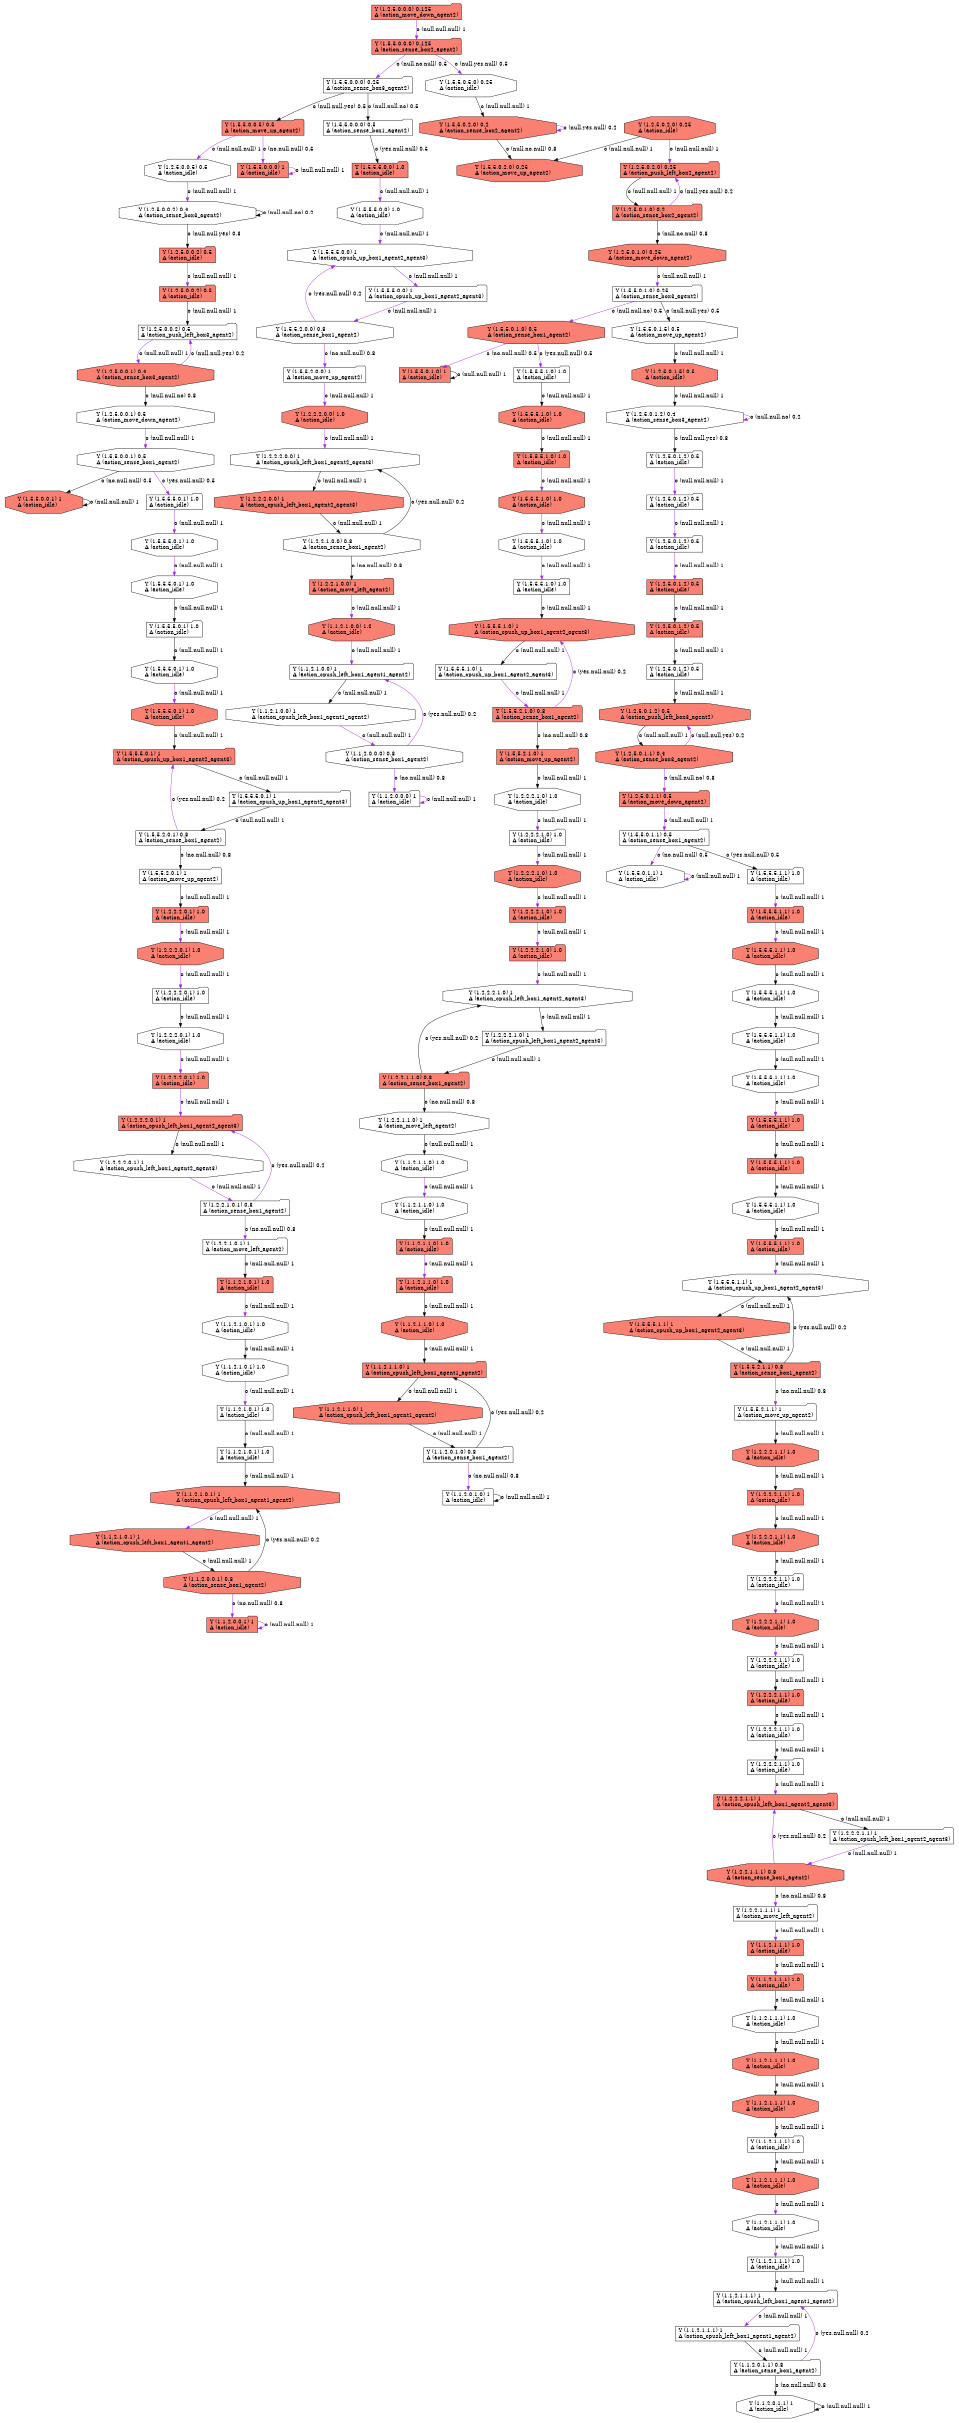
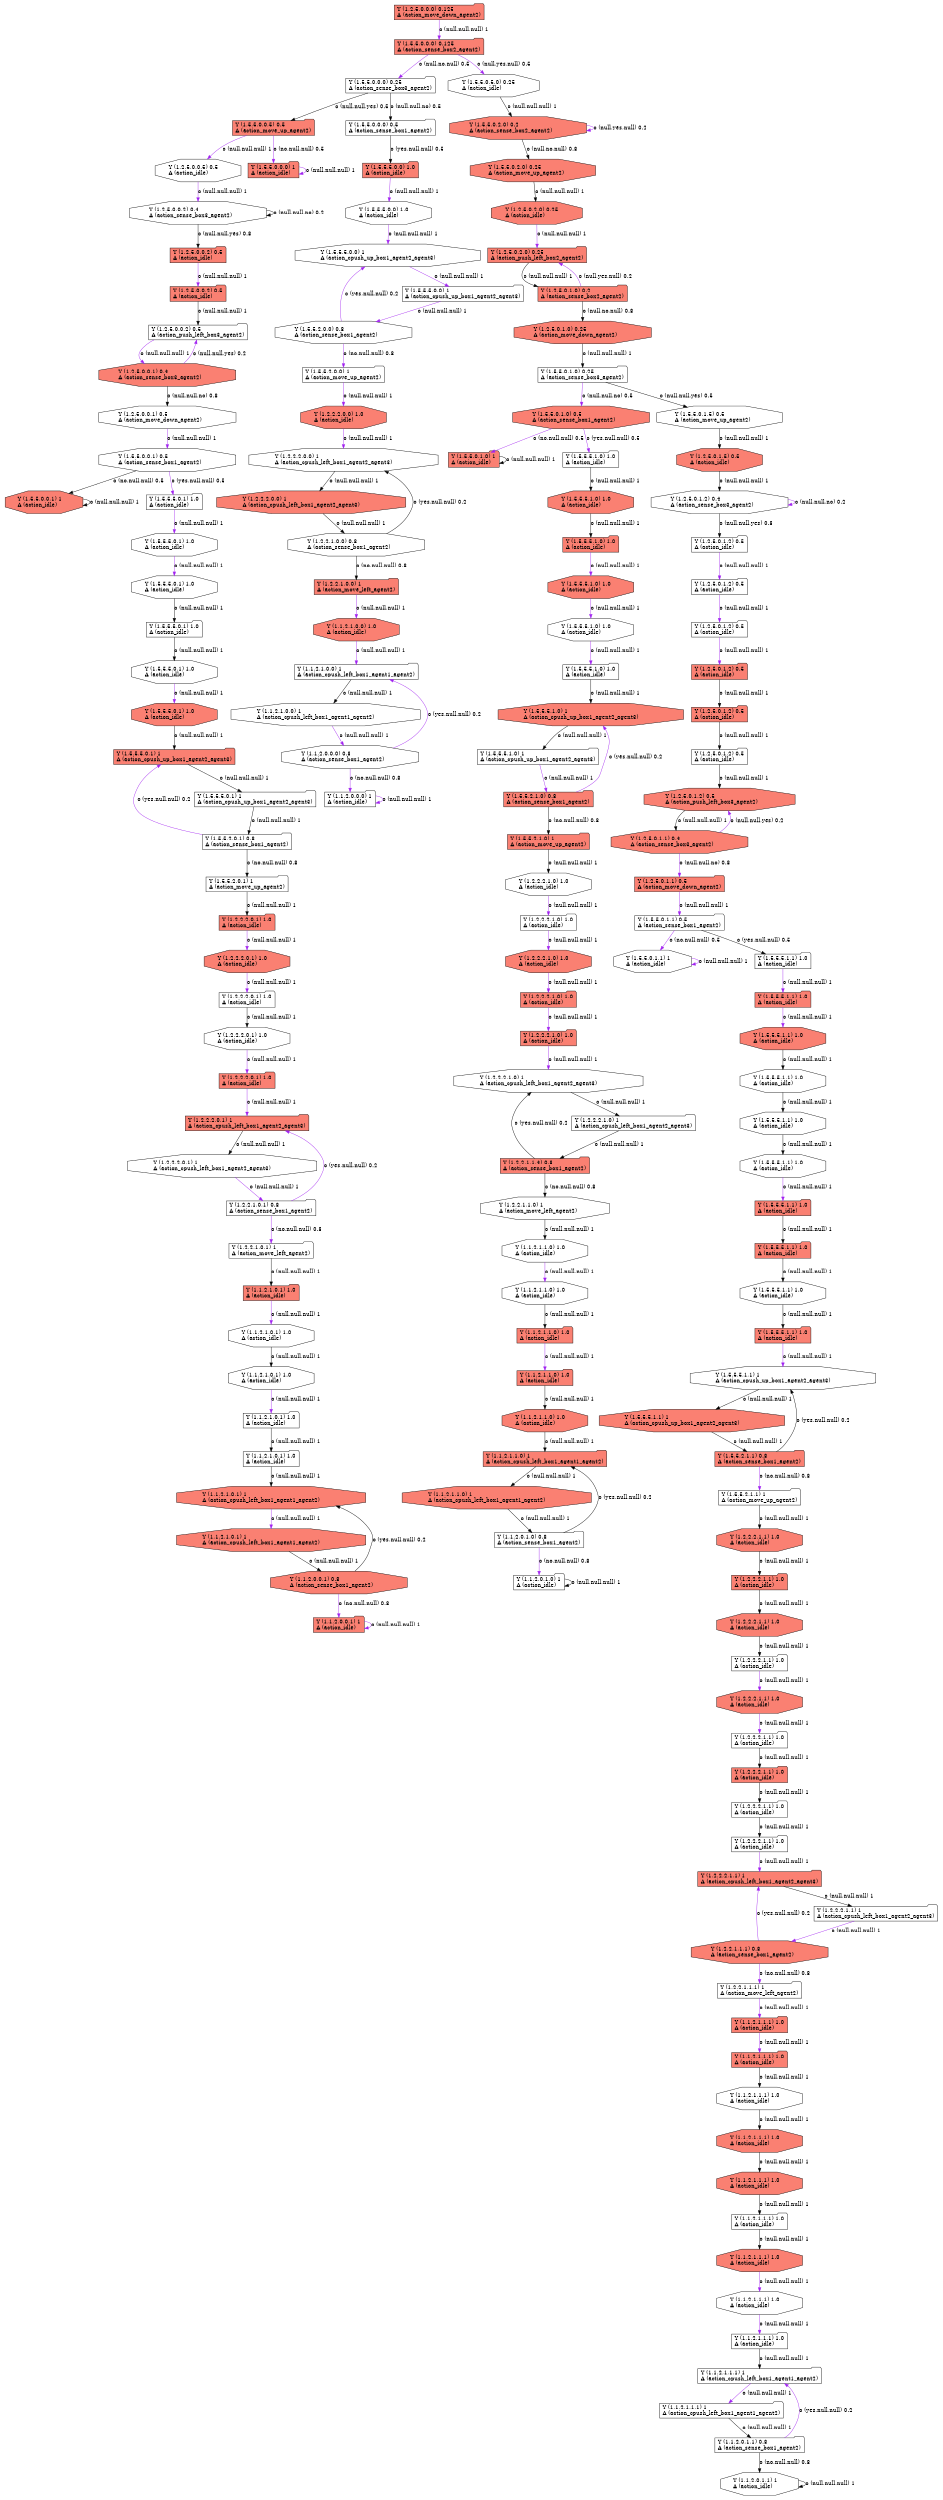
edge "Y (1,2,5,0,2,0) 0.25 A (action_idle)" -> "Y (1,5,5,0,2,0) 0.25 A (action_move_up_agent2)": reversed
edge "Y (1,2,5,0,1,0) 0.25 A (action_move_down_agent2)" -> "Y (1,5,5,0,1,0) 0.25 A (action_sense_box3_agent2)": color purple -> black
node "Y (1,2,2,1,1,0) 0.8 A (action_sense_box1_agent2)": label "Y (1,2,2,1,1,0) 0.8 A (action_sense_box1_agent2)" -> "Y (1,2,2,1,1,4) 0.8 A (action_sense_box1_agent2)"
